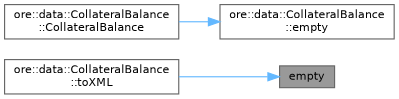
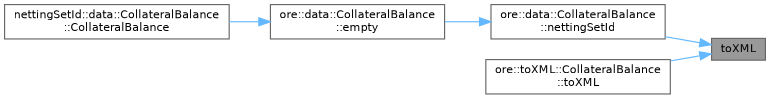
node "ore::data::CollateralBalance ::CollateralBalance": label "ore::data::CollateralBalance ::CollateralBalance" -> "nettingSetId::data::CollateralBalance ::CollateralBalance"
node "ore::data::CollateralBalance ::nettingSetId": added
node "ore::data::CollateralBalance ::toXML": label "ore::data::CollateralBalance ::toXML" -> "ore::toXML::CollateralBalance ::toXML"
node "empty": label "empty" -> "toXML"
